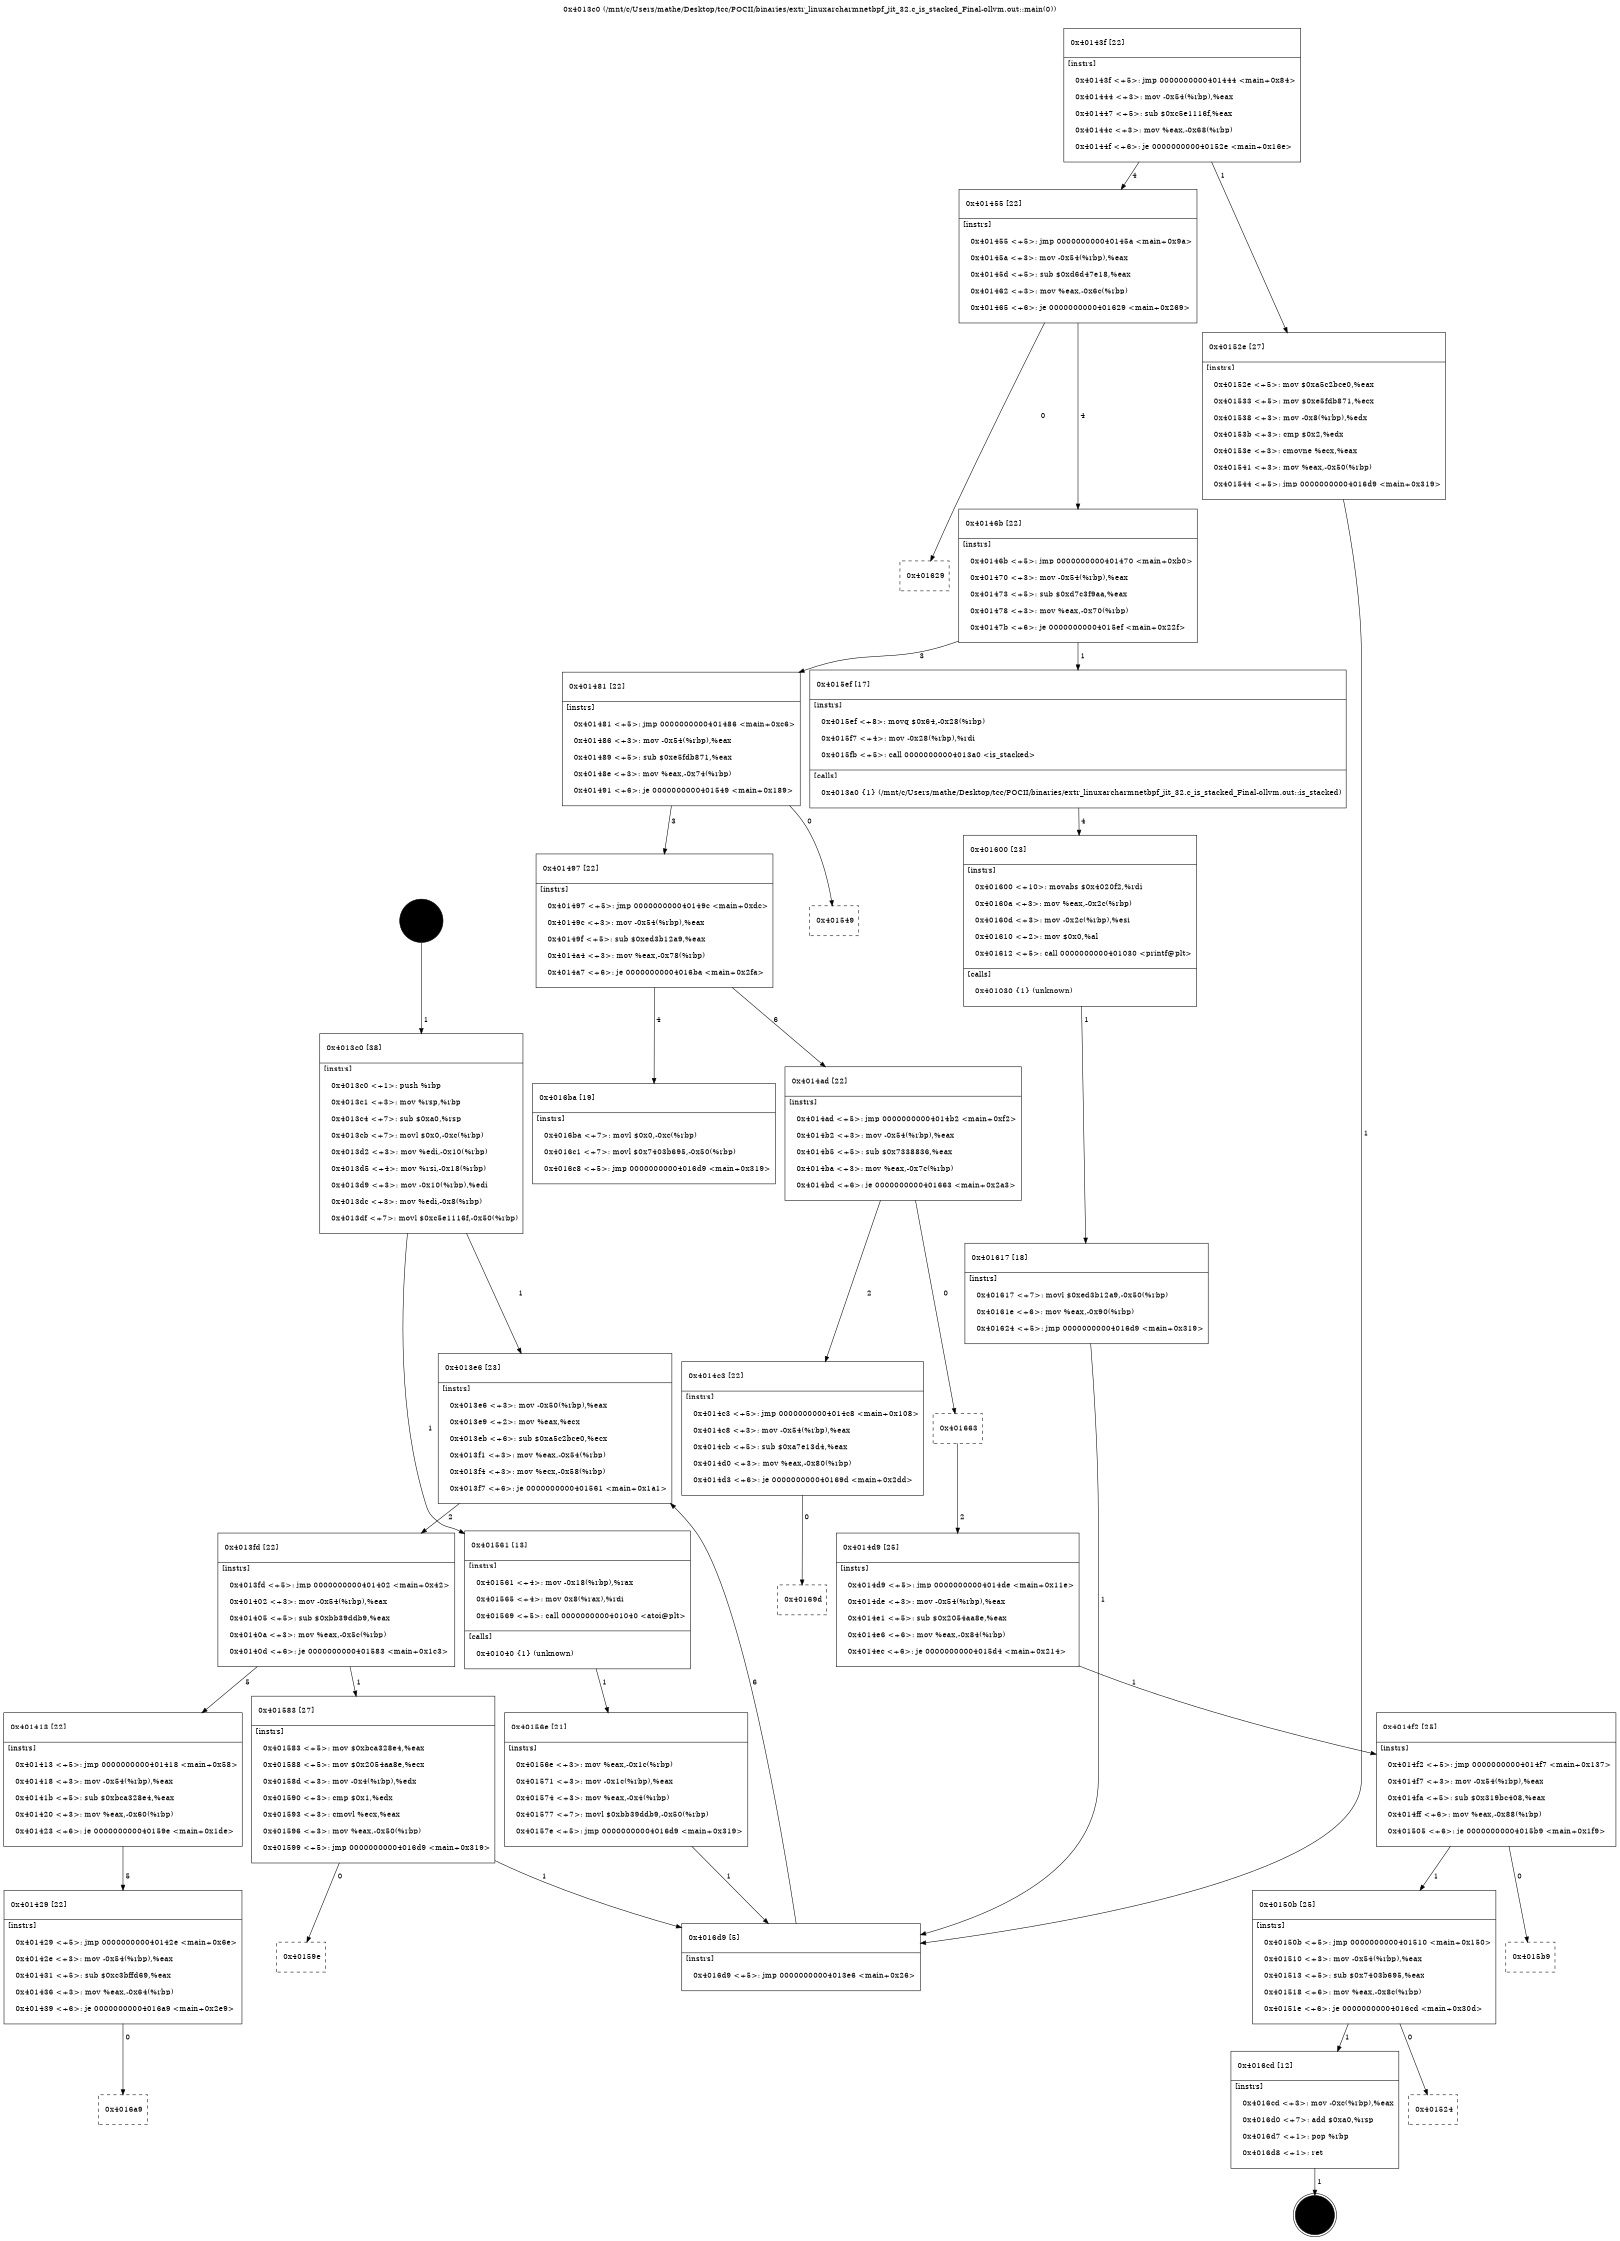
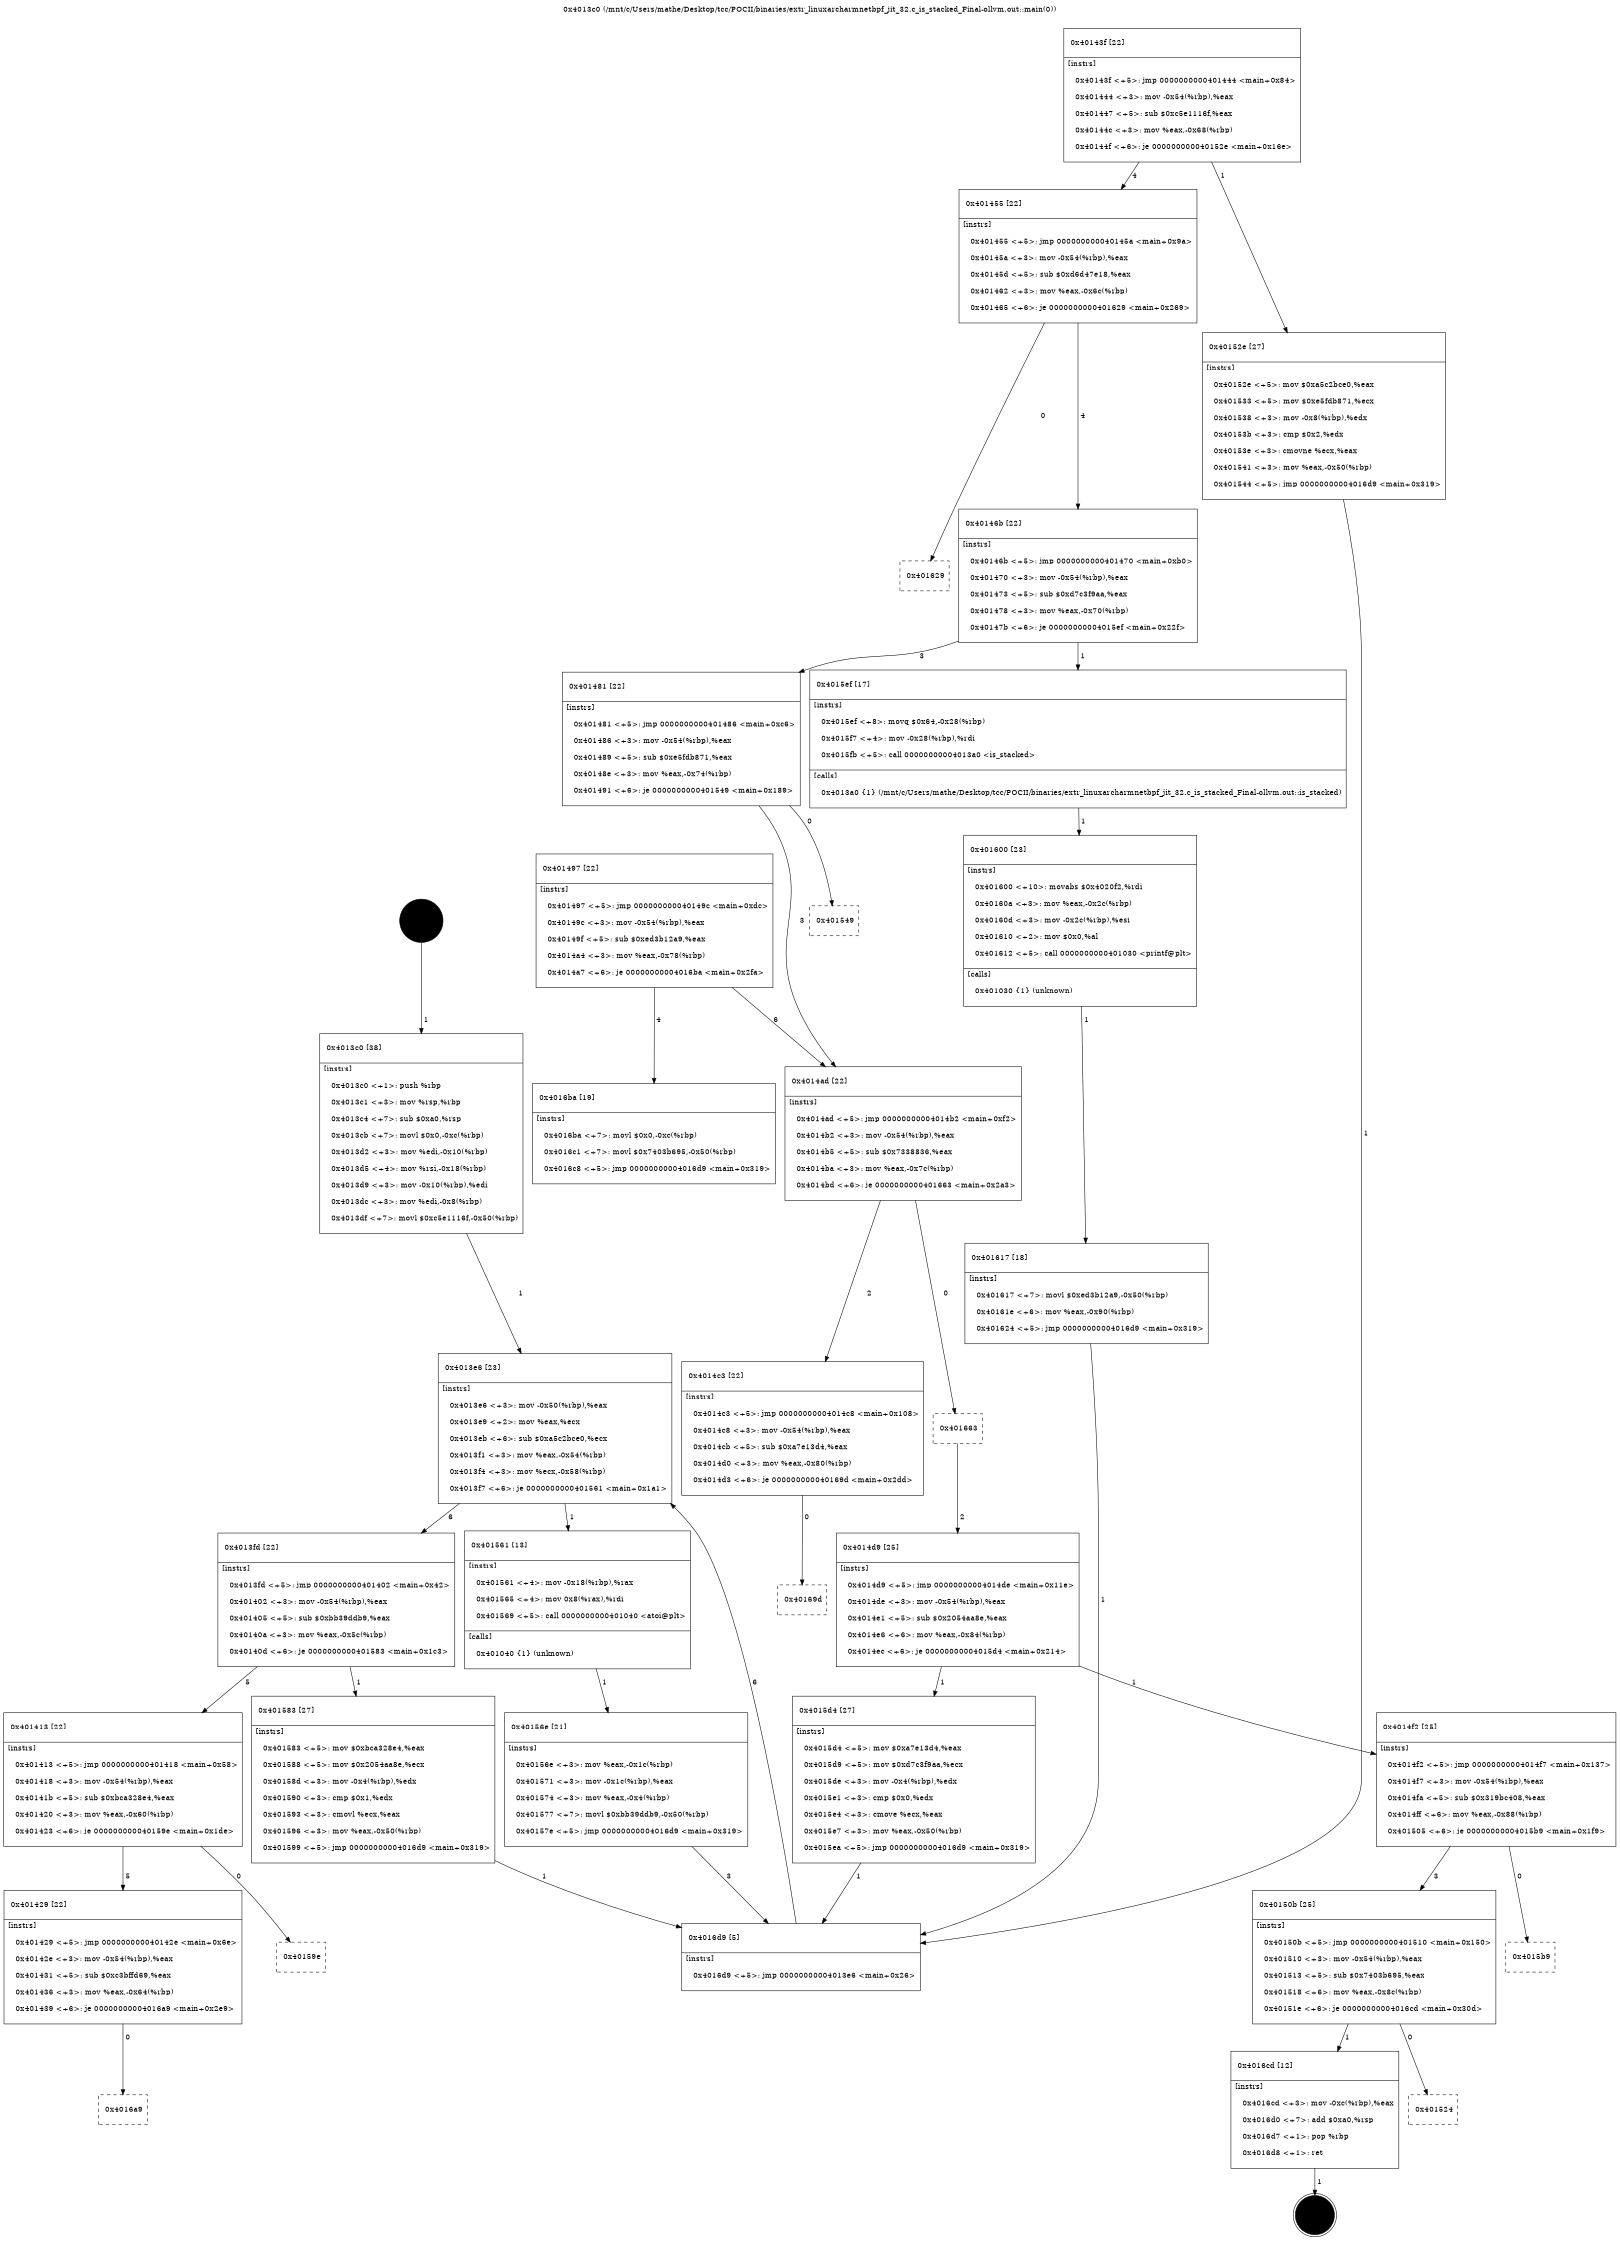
edge "0x4015ef [17]" -> "0x401600 [23]": label " 4" -> " 1"
edge "0x401481 [22]" -> "0x401497 [22]": now "0x401481 [22]" -> "0x4014ad [22]"
edge "0x4013c0 [38]" -> "0x401561 [13]": now "0x4013e6 [23]" -> "0x401561 [13]"
edge "0x4013e6 [23]" -> "0x4013fd [22]": label " 2" -> " 6"
node "0x4015d4 [27]": added
edge "0x40156e [21]" -> "0x4016d9 [5]": label " 1" -> " 3"
edge "0x4014f2 [25]" -> "0x40150b [25]": label " 1" -> " 3"
edge "0x401583 [27]" -> "0x40159e": now "0x401413 [22]" -> "0x40159e"
